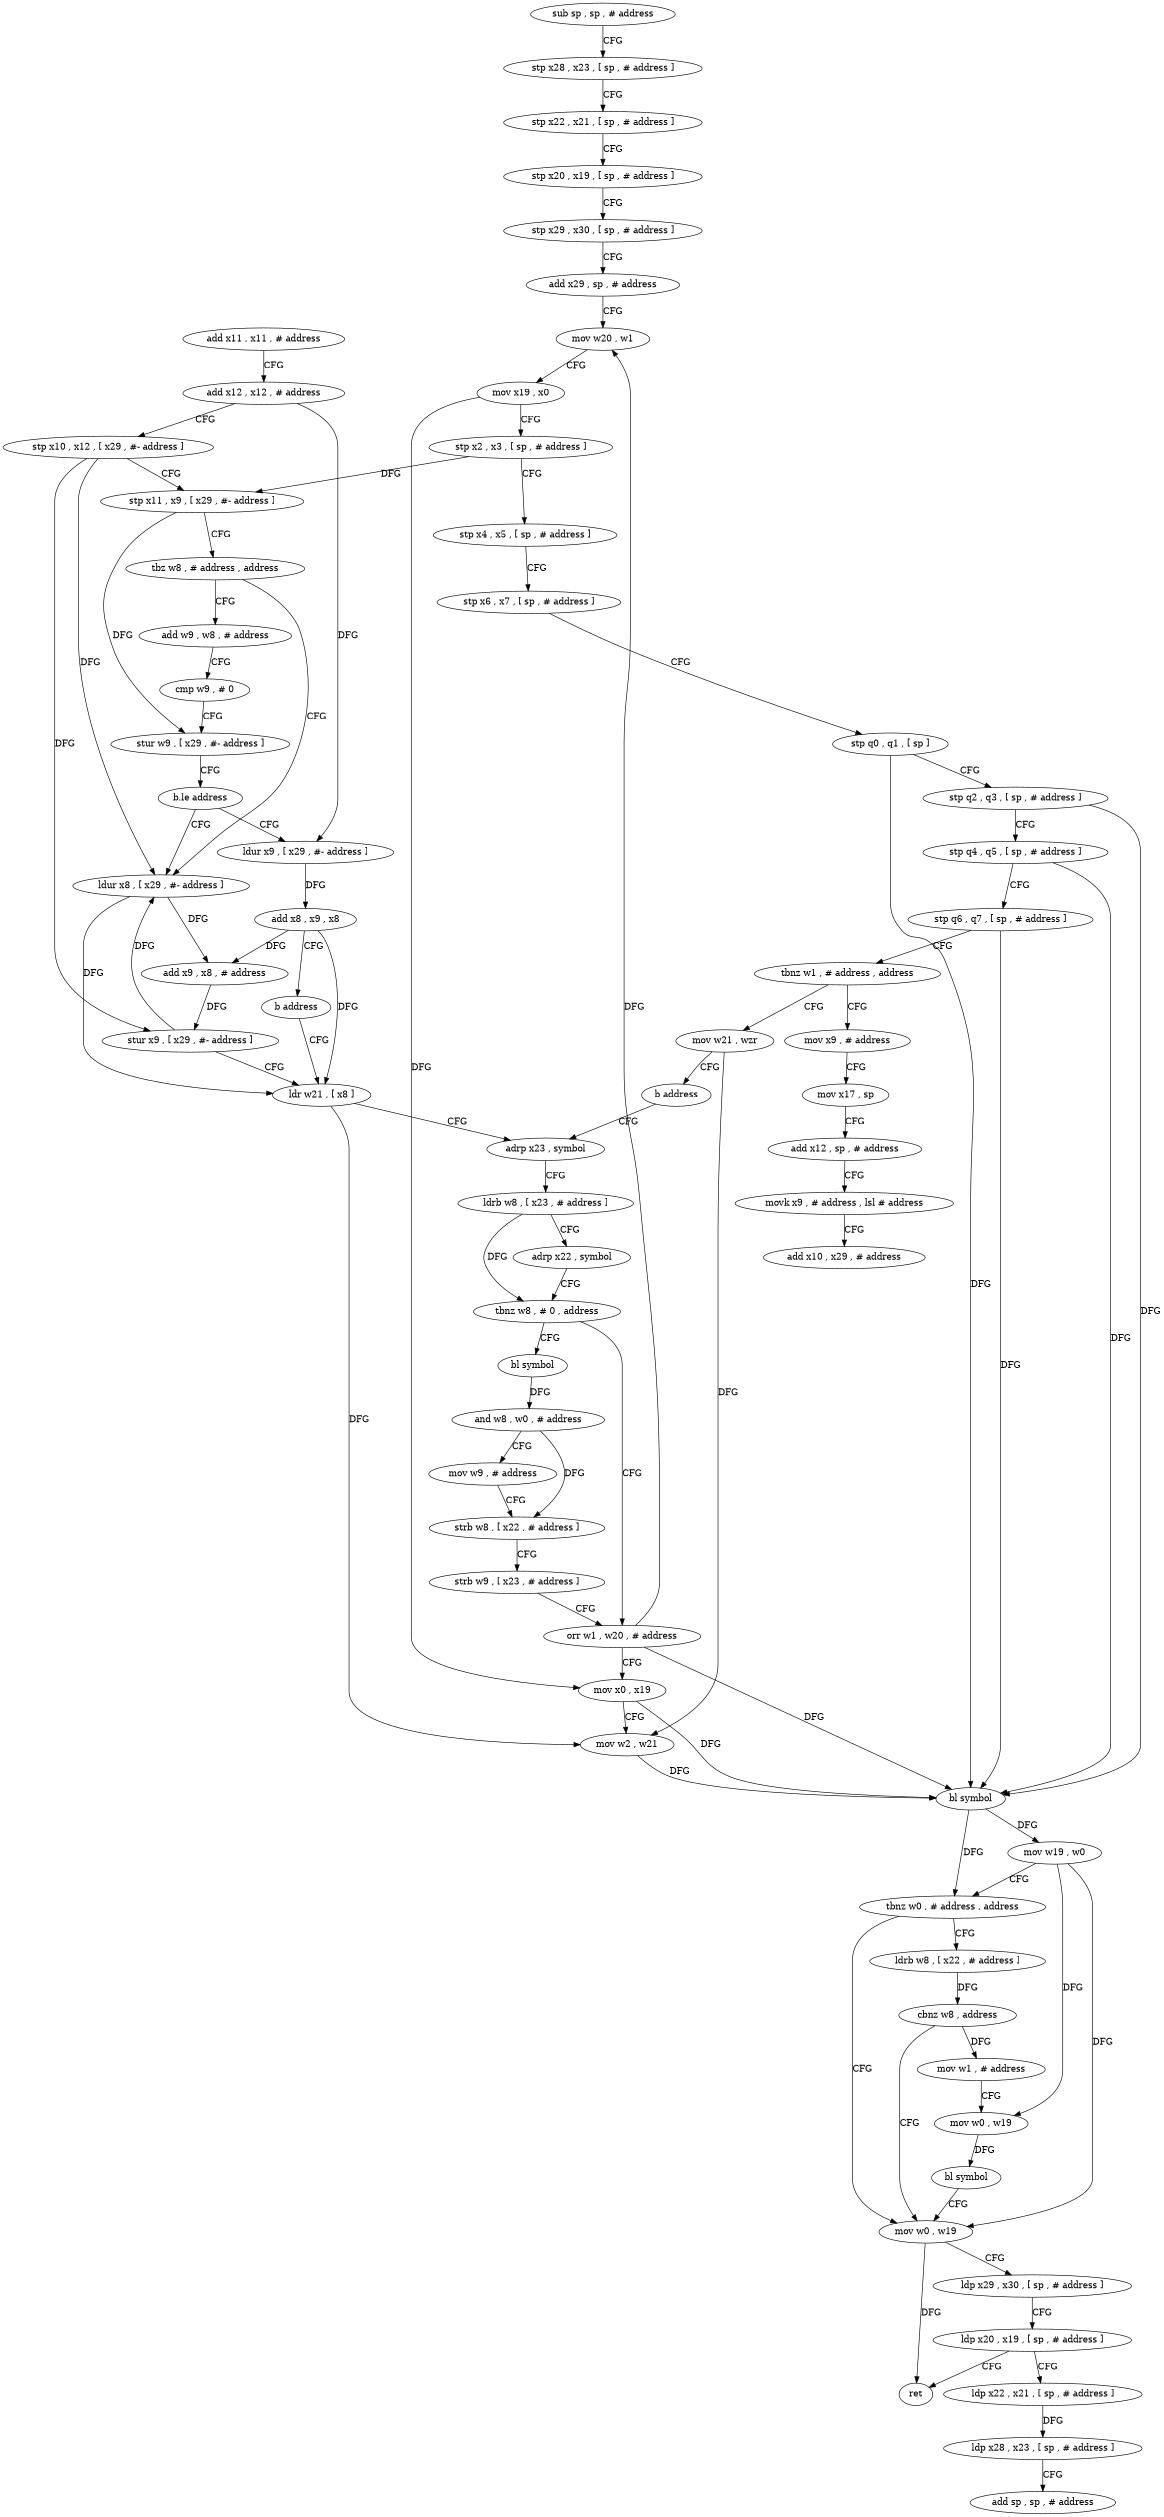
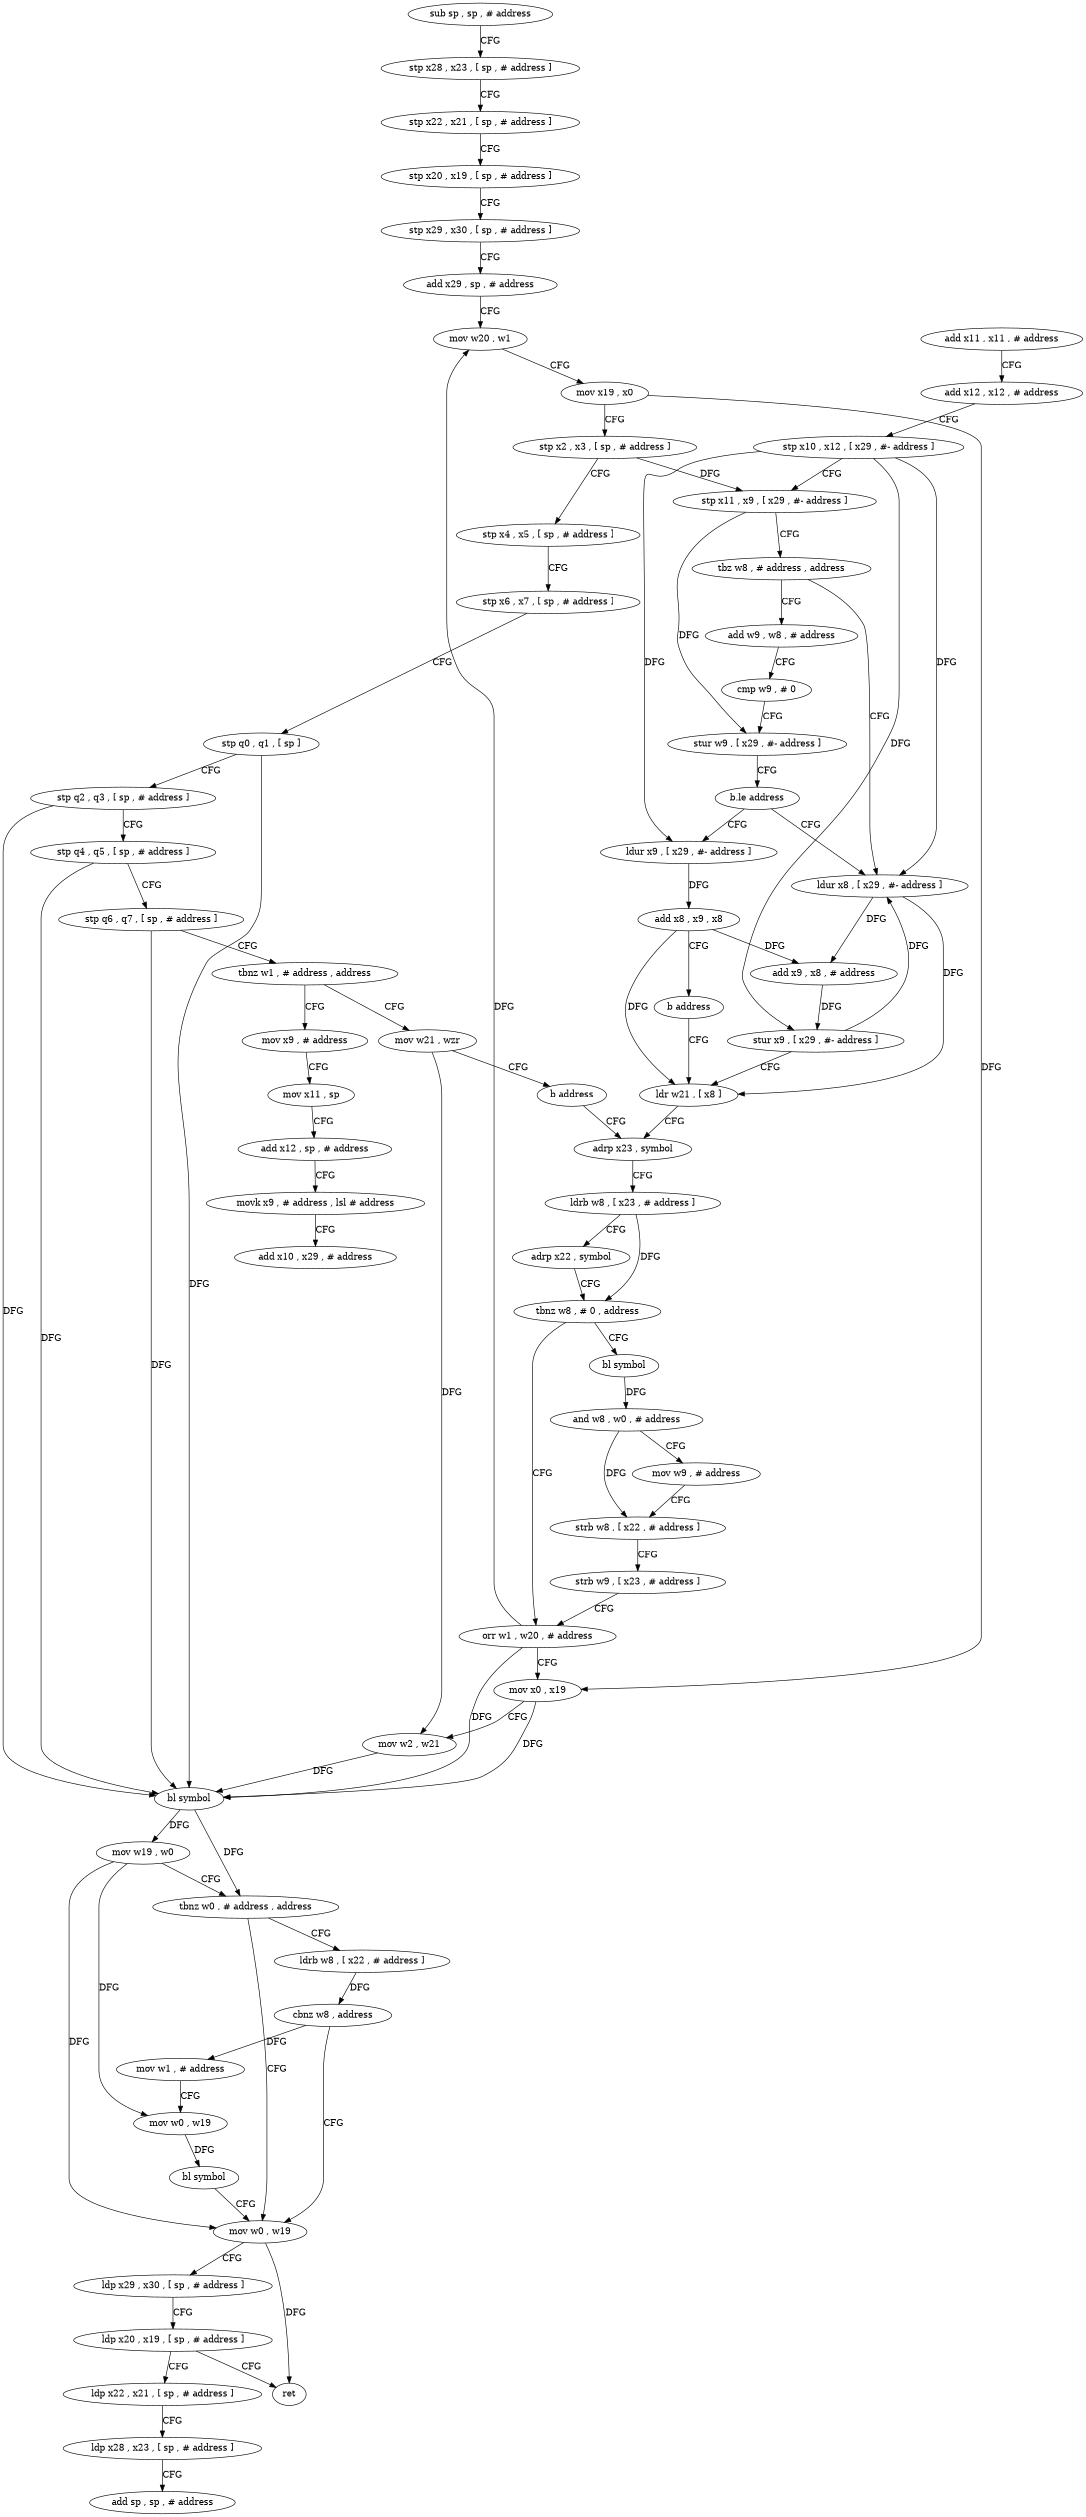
edge "add x12 , x12 , # address" -> "ldur x9 , [ x29 , #- address ]": now "stp x10 , x12 , [ x29 , #- address ]" -> "ldur x9 , [ x29 , #- address ]"
node "mov x17 , sp": label "mov x17 , sp" -> "mov x11 , sp"
edge "ldr w21 , [ x8 ]" -> "mov w2 , w21": removed, label "DFG"
edge "ldp x22 , x21 , [ sp , # address ]" -> "ldp x28 , x23 , [ sp , # address ]": label "DFG" -> "CFG"
